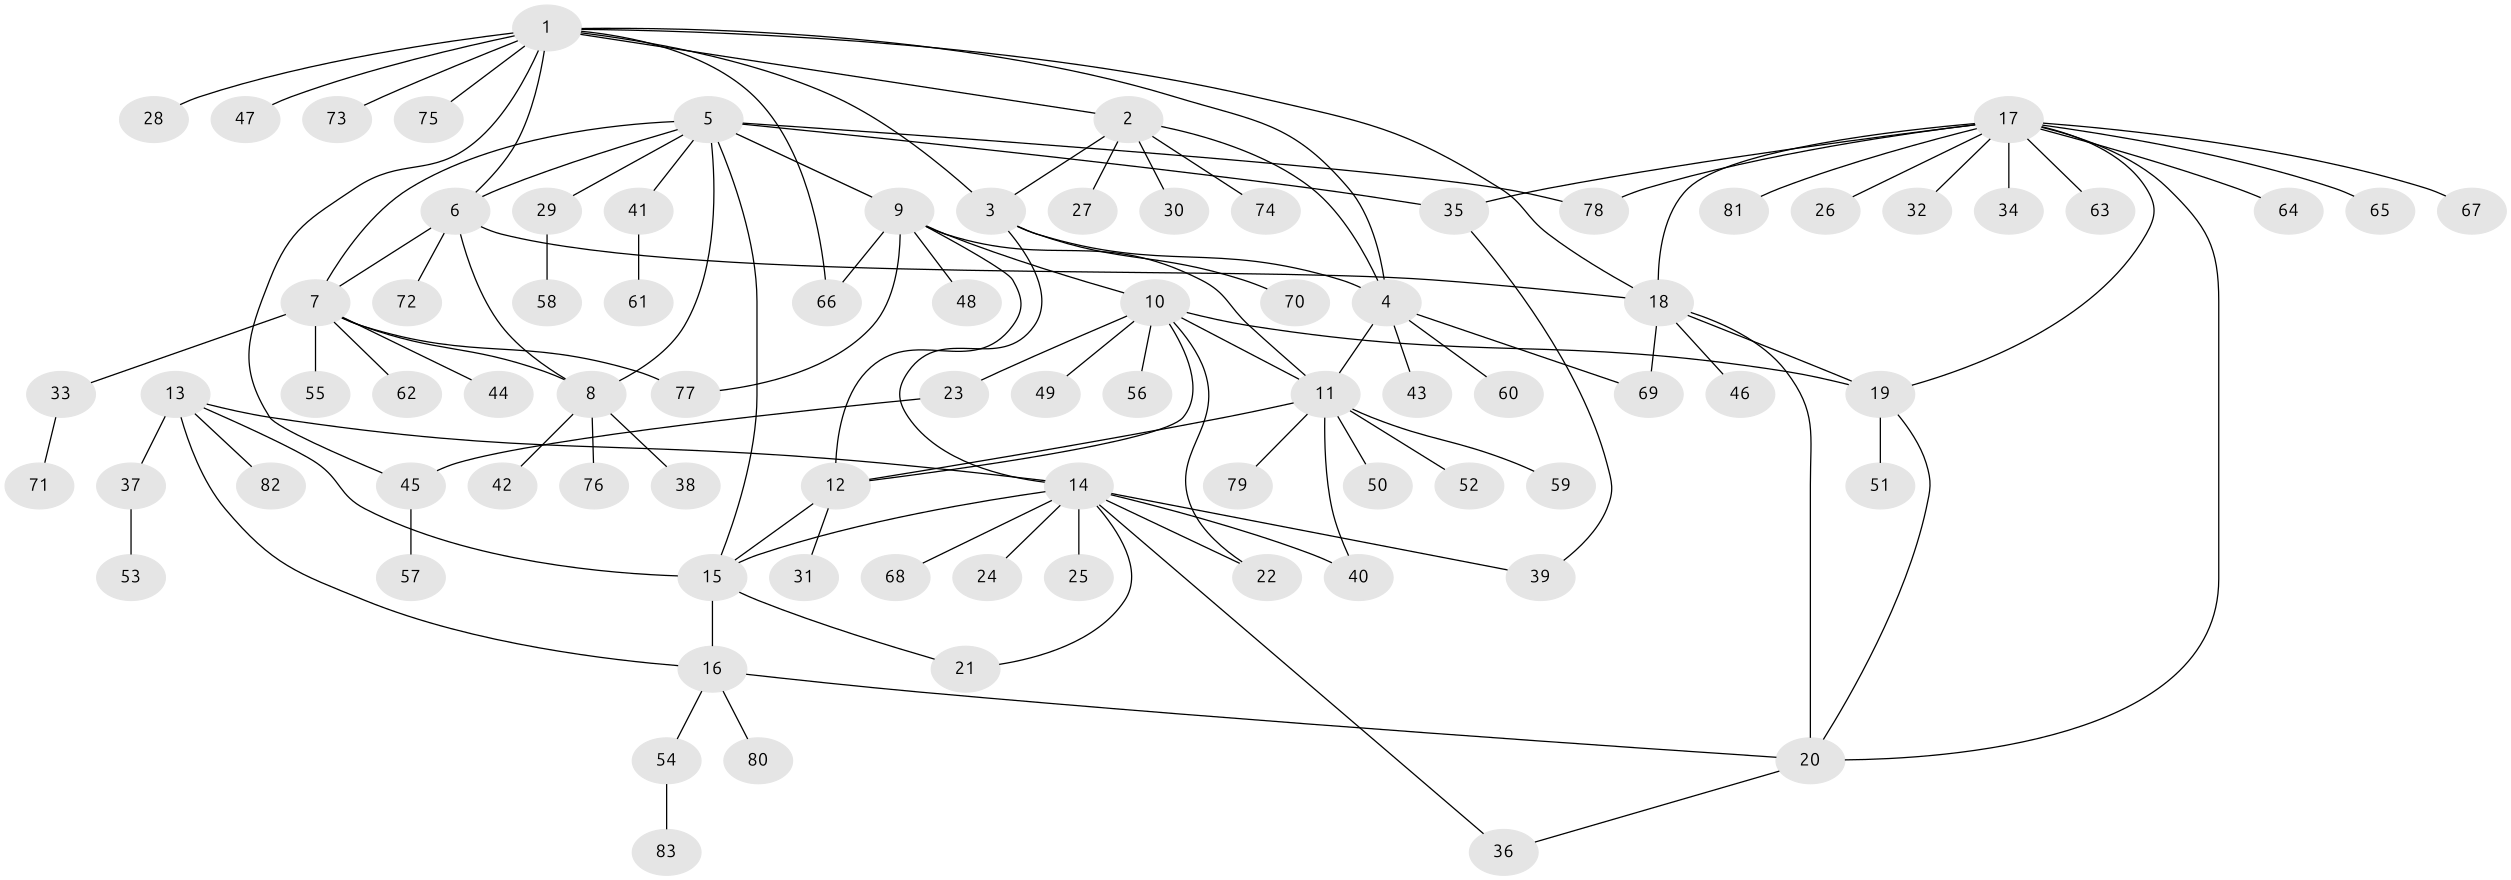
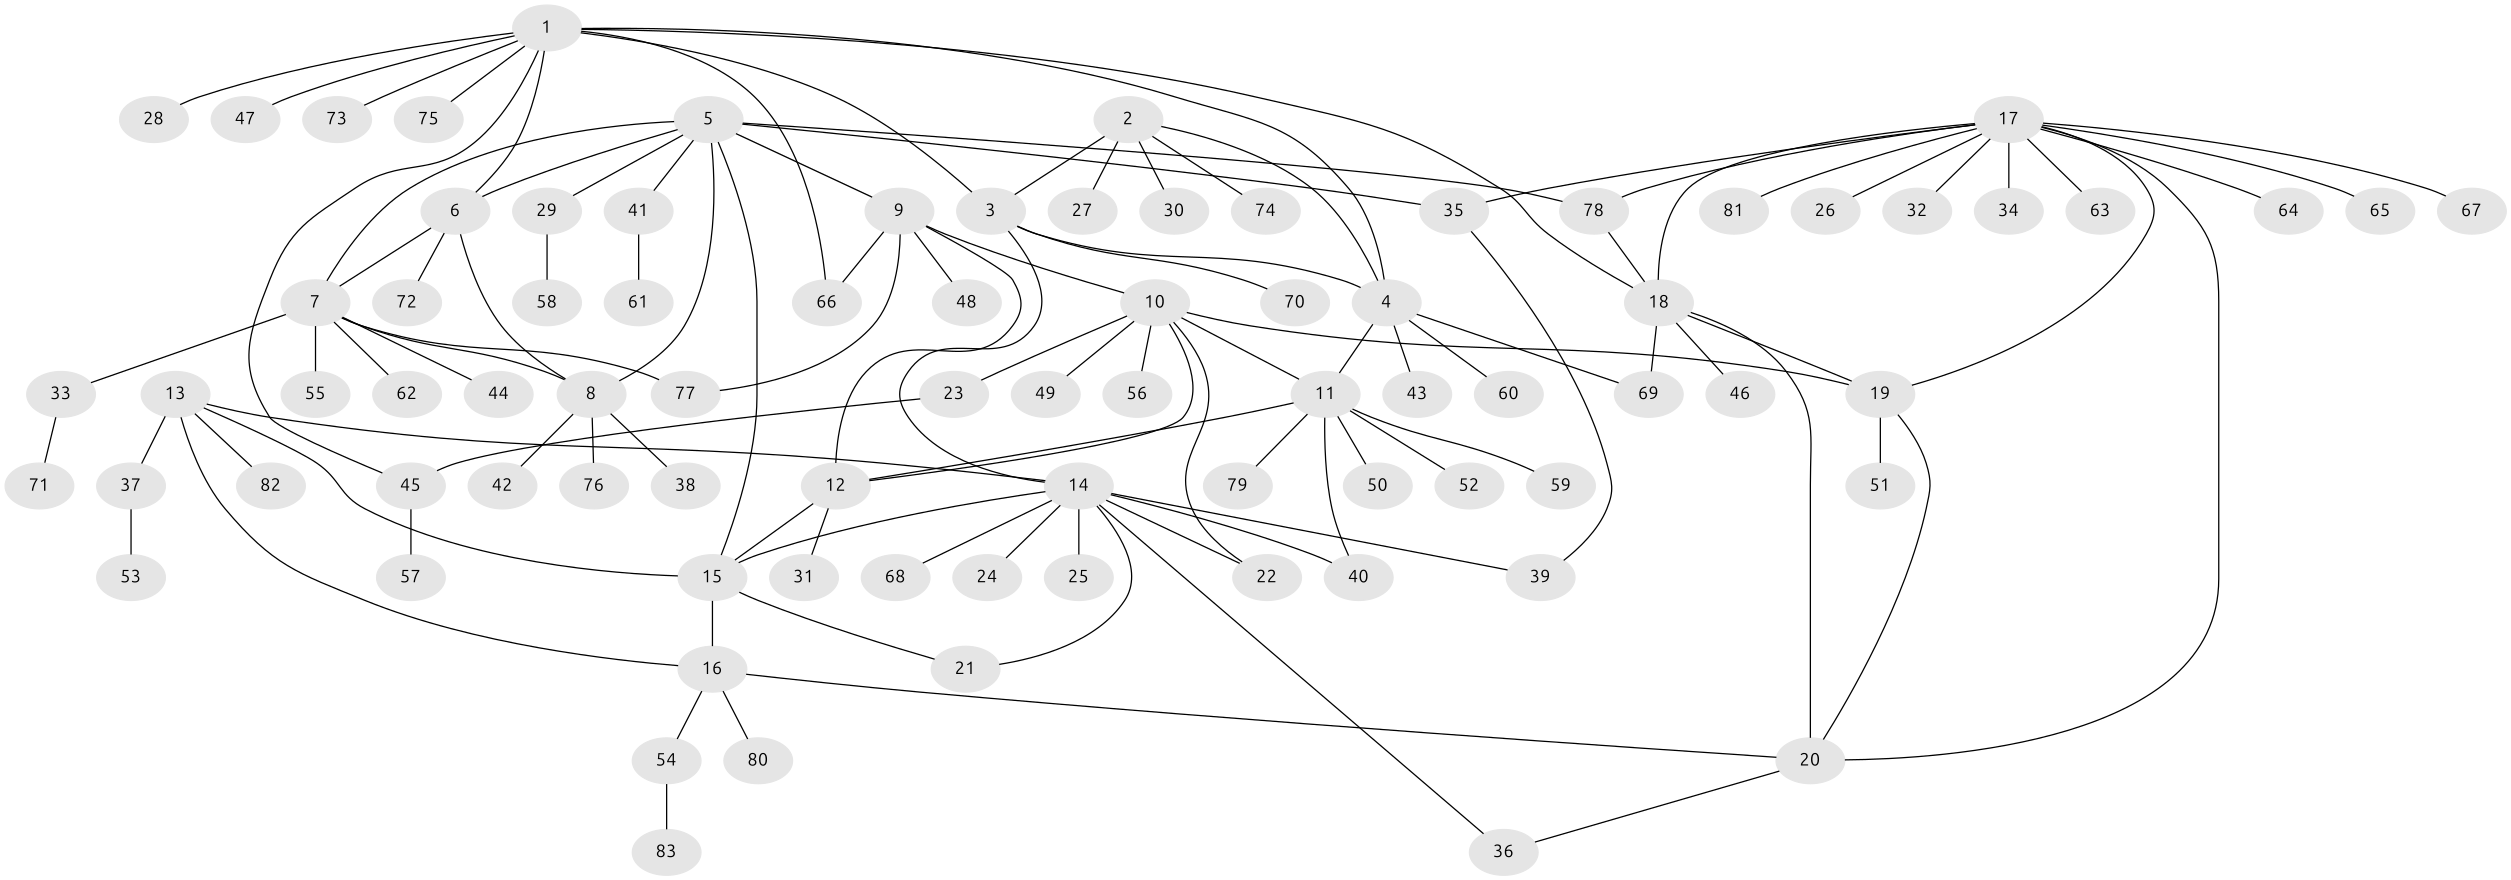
edge "1" -- "2": removed
edge "9" -- "11": removed
edge "6" -- "18": now "78" -- "18"
